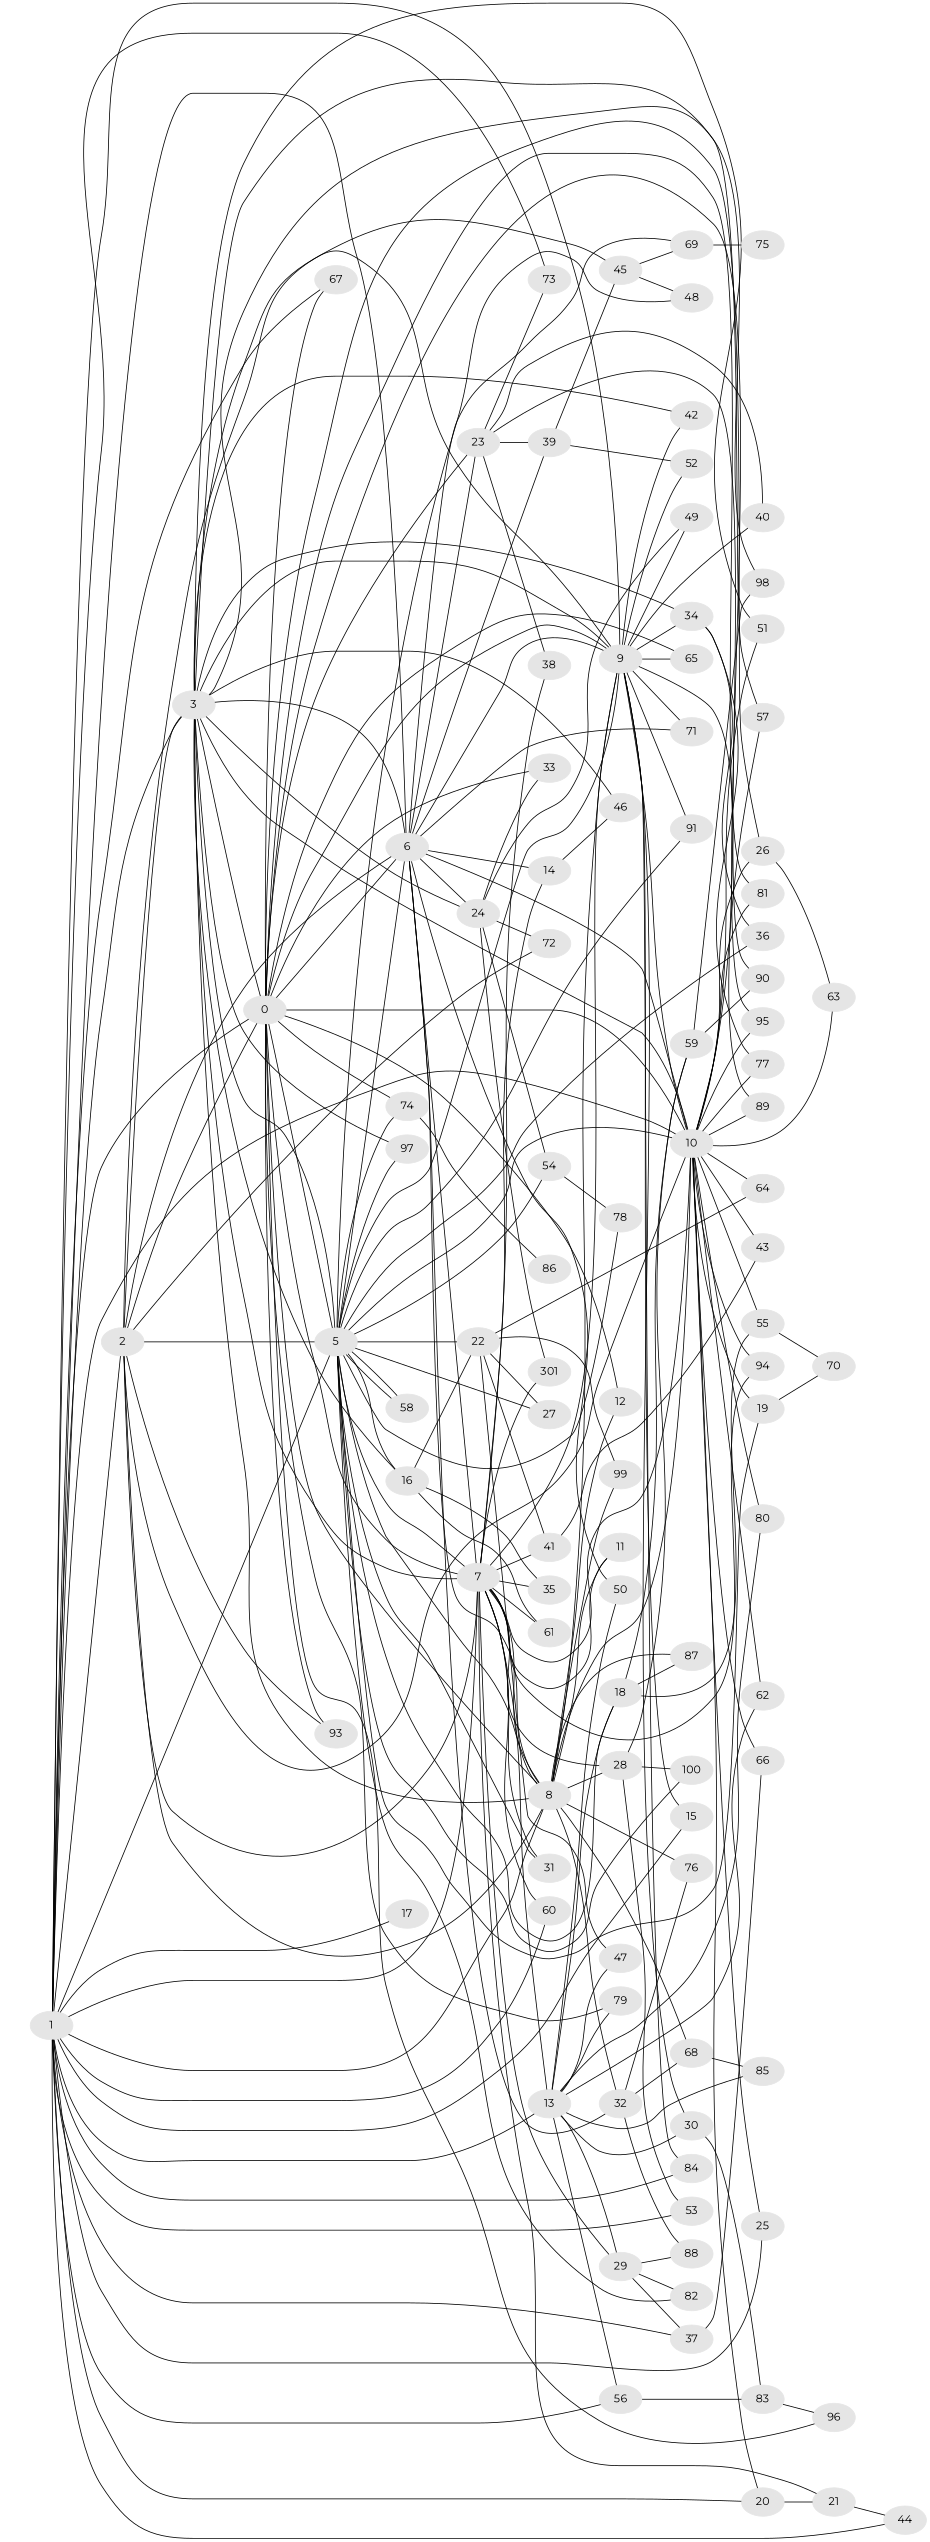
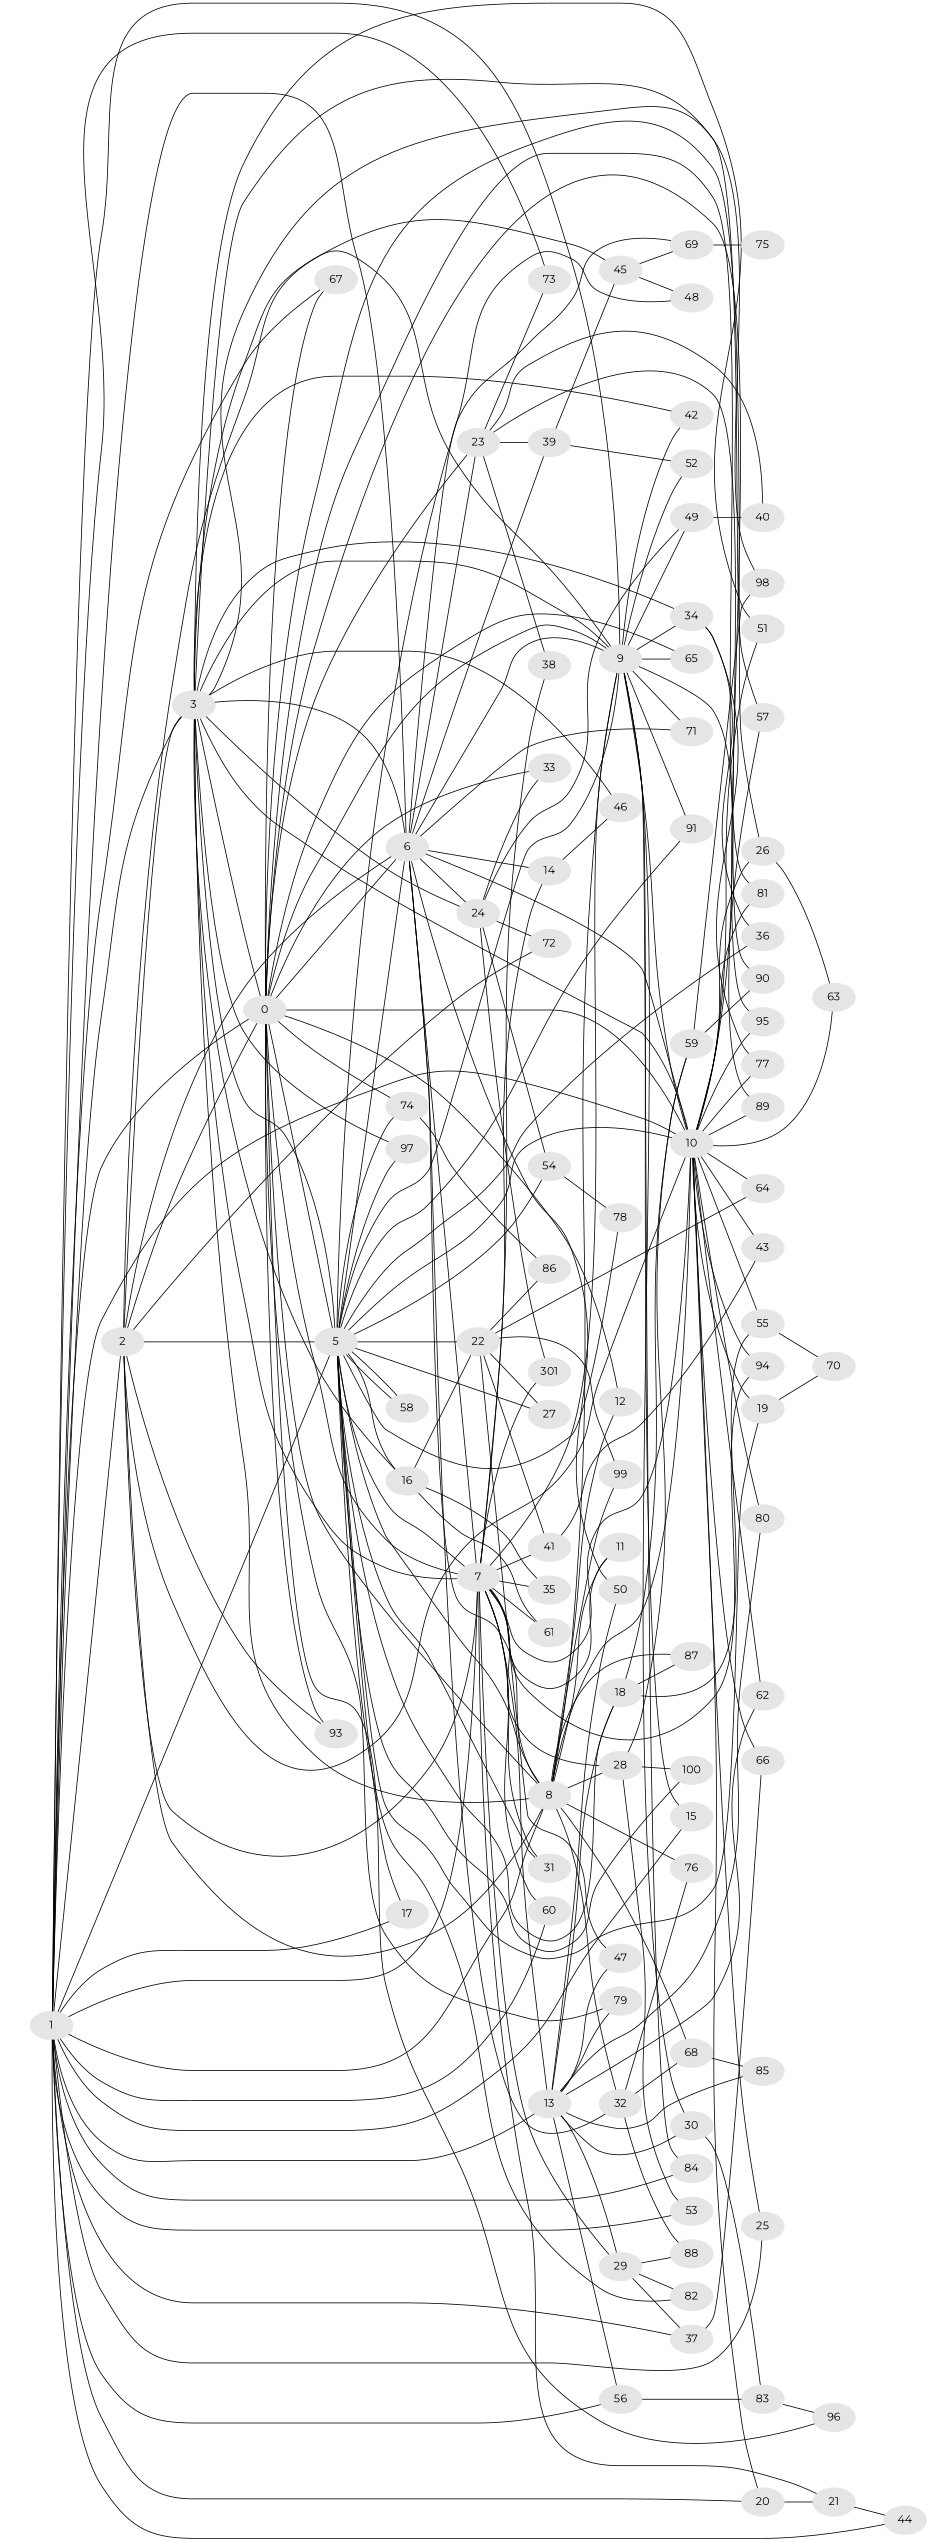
edge "40" -- "9": now "40" -- "49"
edge "86" -- "22": added
edge "5" -- "17": added
edge "7" -- "8": removed
